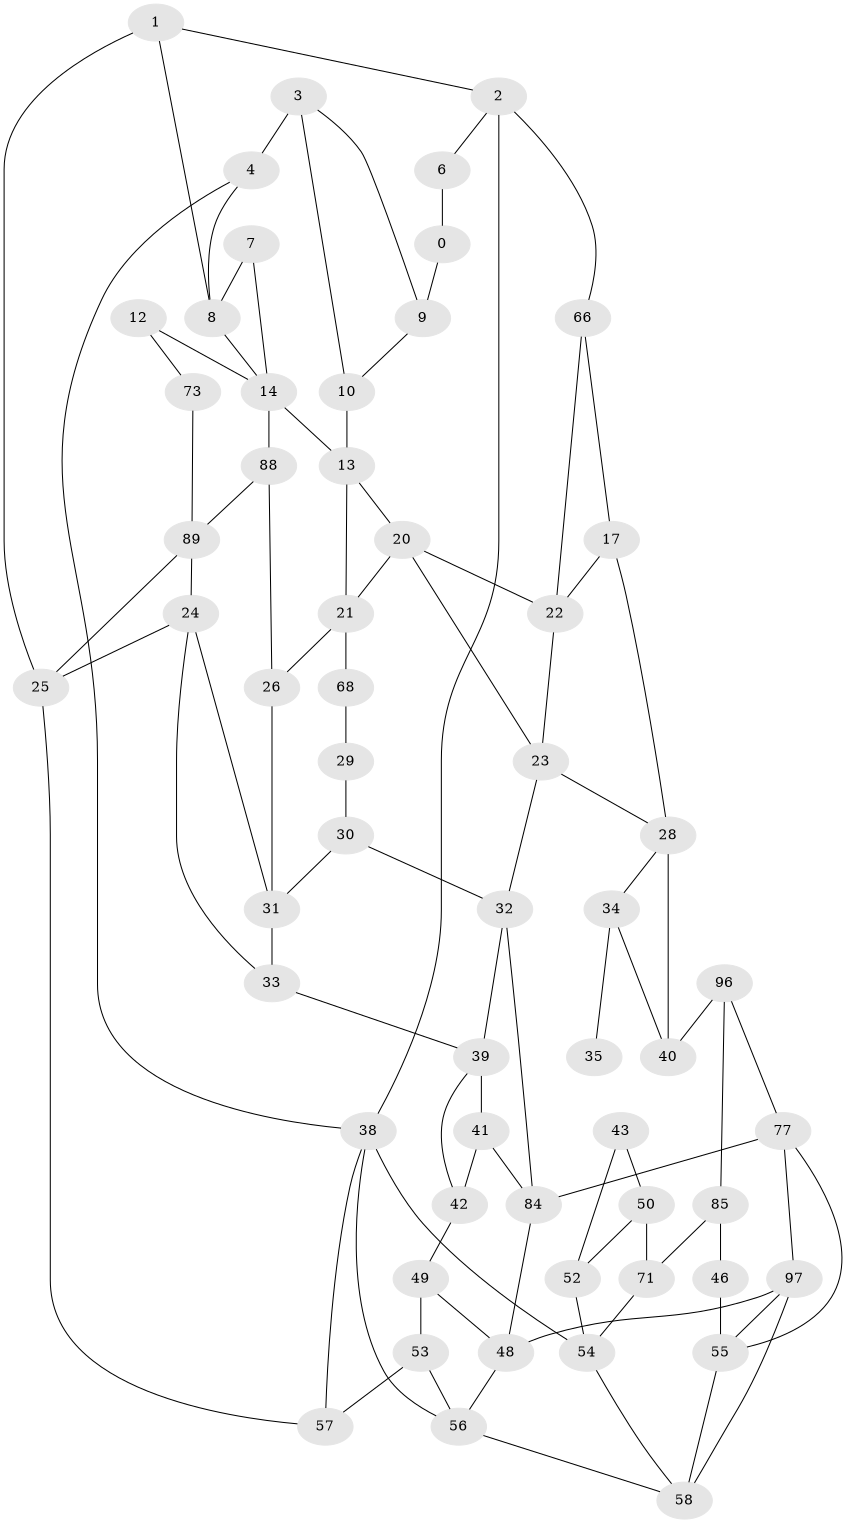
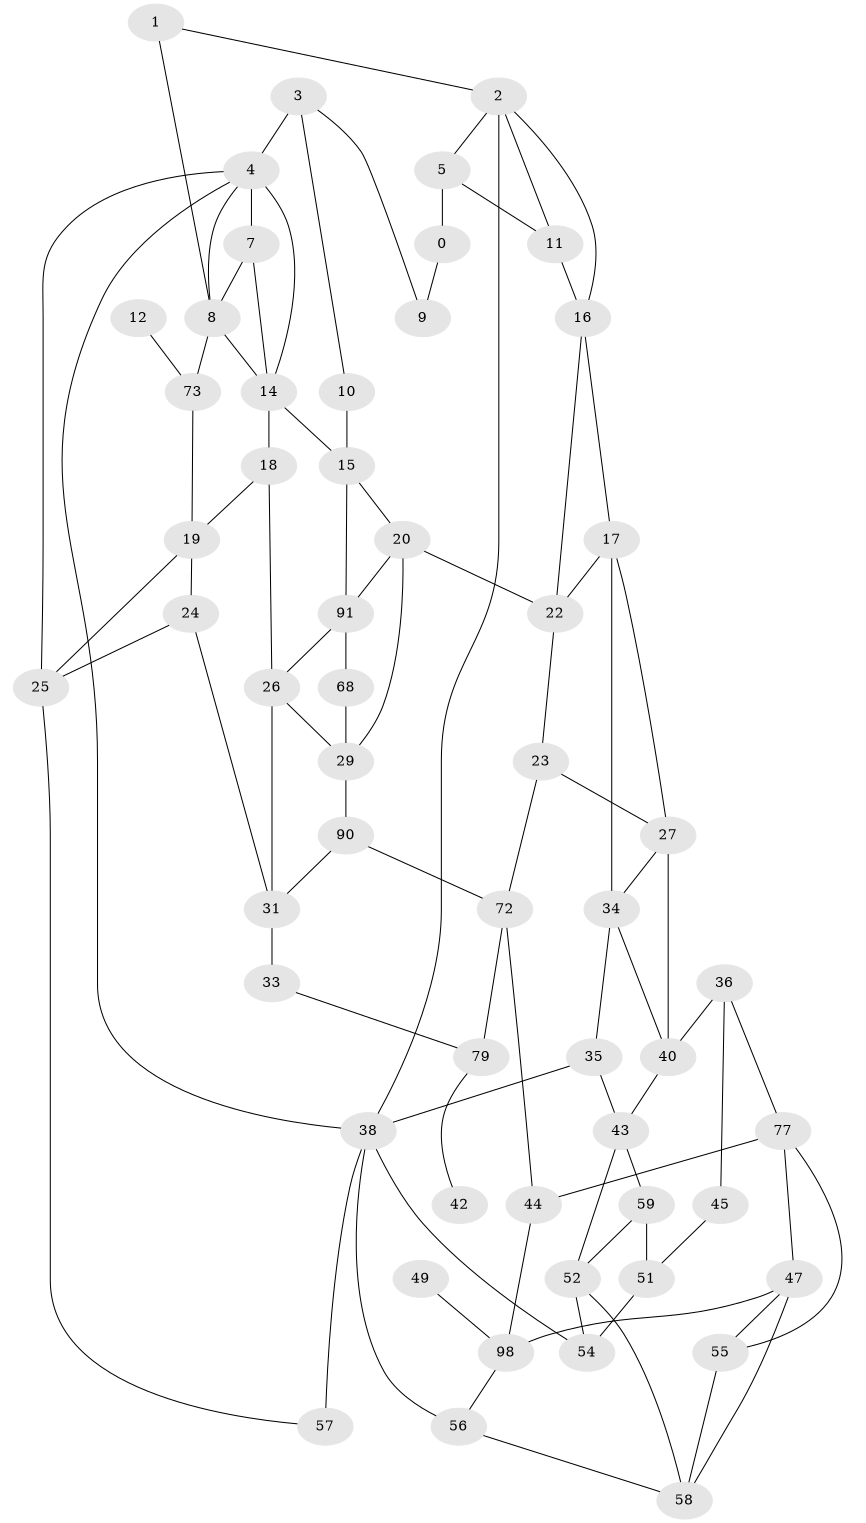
node "6": label "6" -> "5"
edge "4" -- "7": added
node "11": added
node "66": label "66" -> "16"
edge "1" -- "25": now "4" -- "25"
edge "8" -- "73": added
edge "12" -- "14": now "4" -- "14"
edge "9" -- "10": removed
node "88": label "88" -> "18"
node "13": label "13" -> "15"
node "89": label "89" -> "19"
node "21": label "21" -> "91"
edge "20" -- "23": now "20" -- "29"
edge "26" -- "29": added
edge "17" -- "34": added
edge "24" -- "33": removed
node "30": label "30" -> "90"
node "28": label "28" -> "27"
node "32": label "32" -> "72"
node "96": label "96" -> "36"
node "39": label "39" -> "79"
edge "35" -- "38": added
edge "35" -- "43": added
edge "40" -- "43": added
node "41": removed
node "84": label "84" -> "44"
node "50": label "50" -> "59"
node "85": label "85" -> "45"
edge "42" -- "49": removed
node "71": label "71" -> "51"
node "46": removed
node "97": label "97" -> "47"
node "53": removed
node "48": label "48" -> "98"
edge "54" -- "58": now "52" -- "58"
